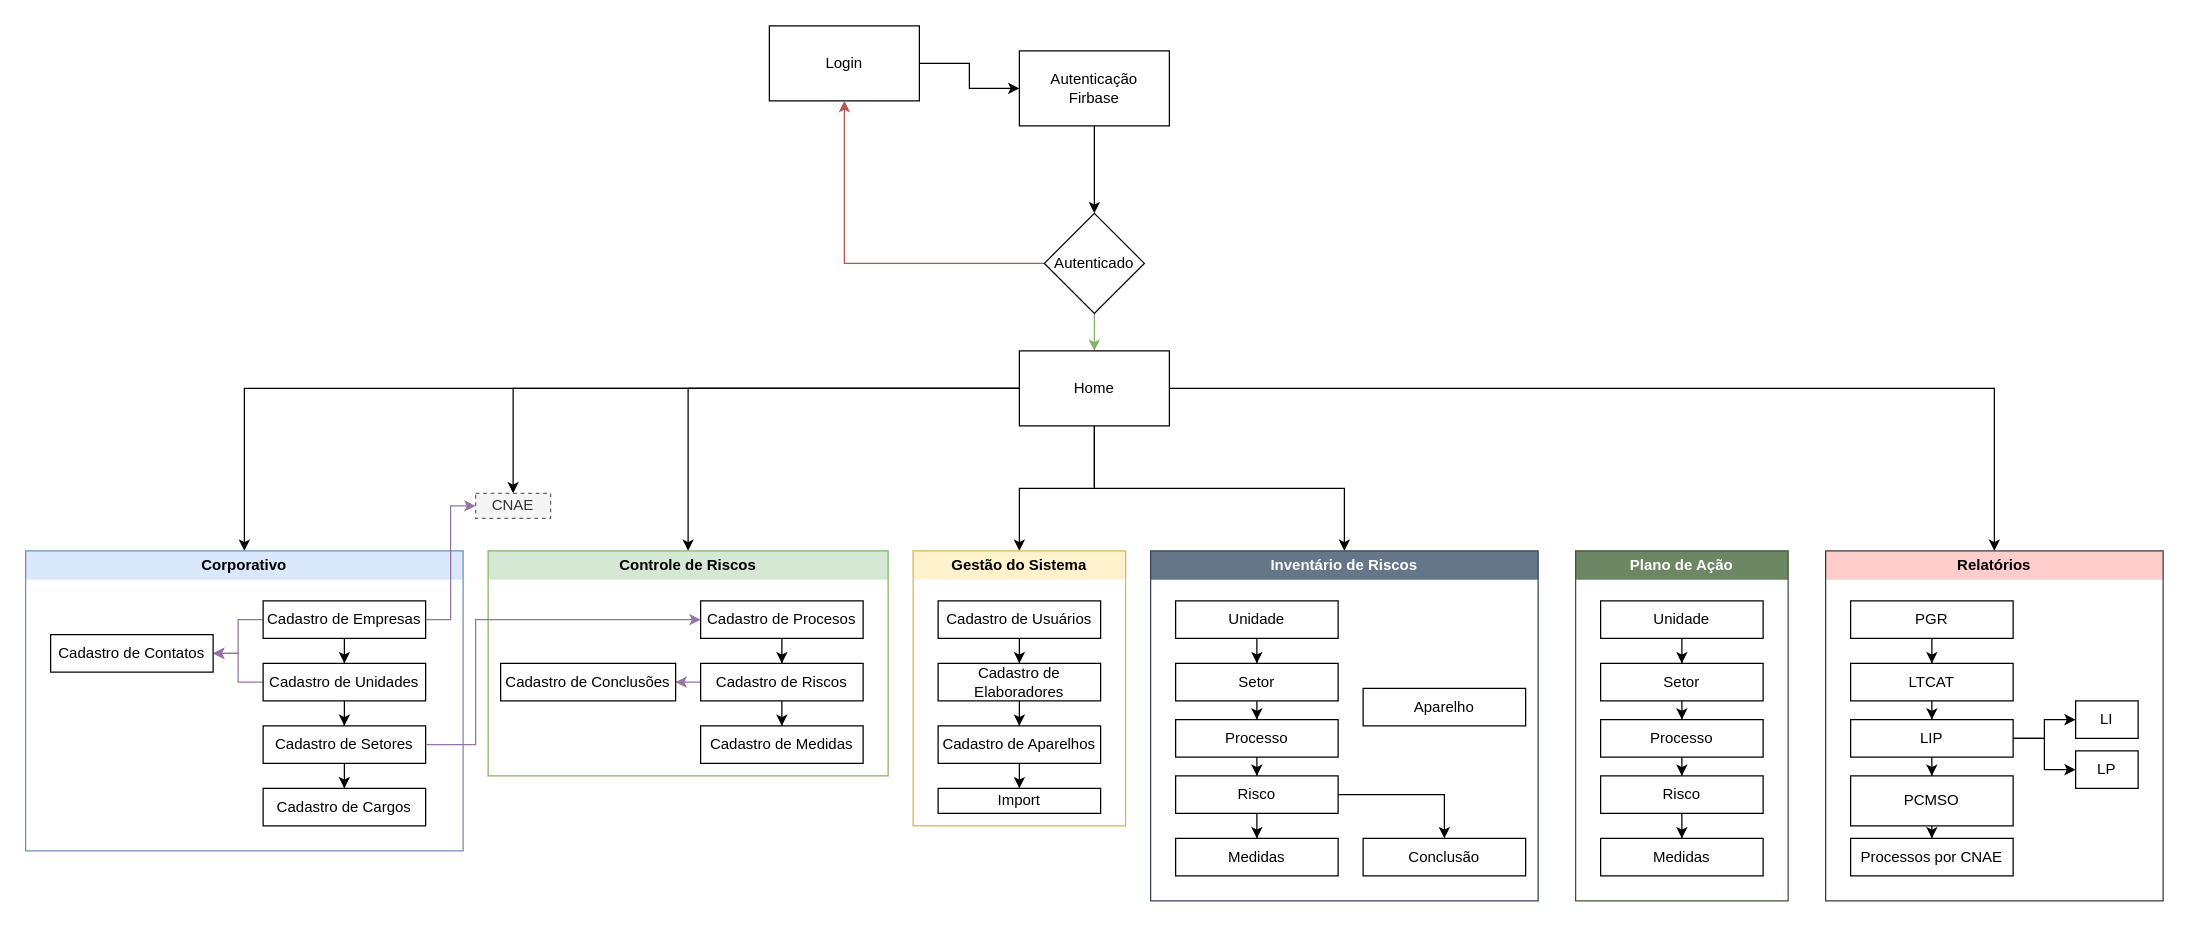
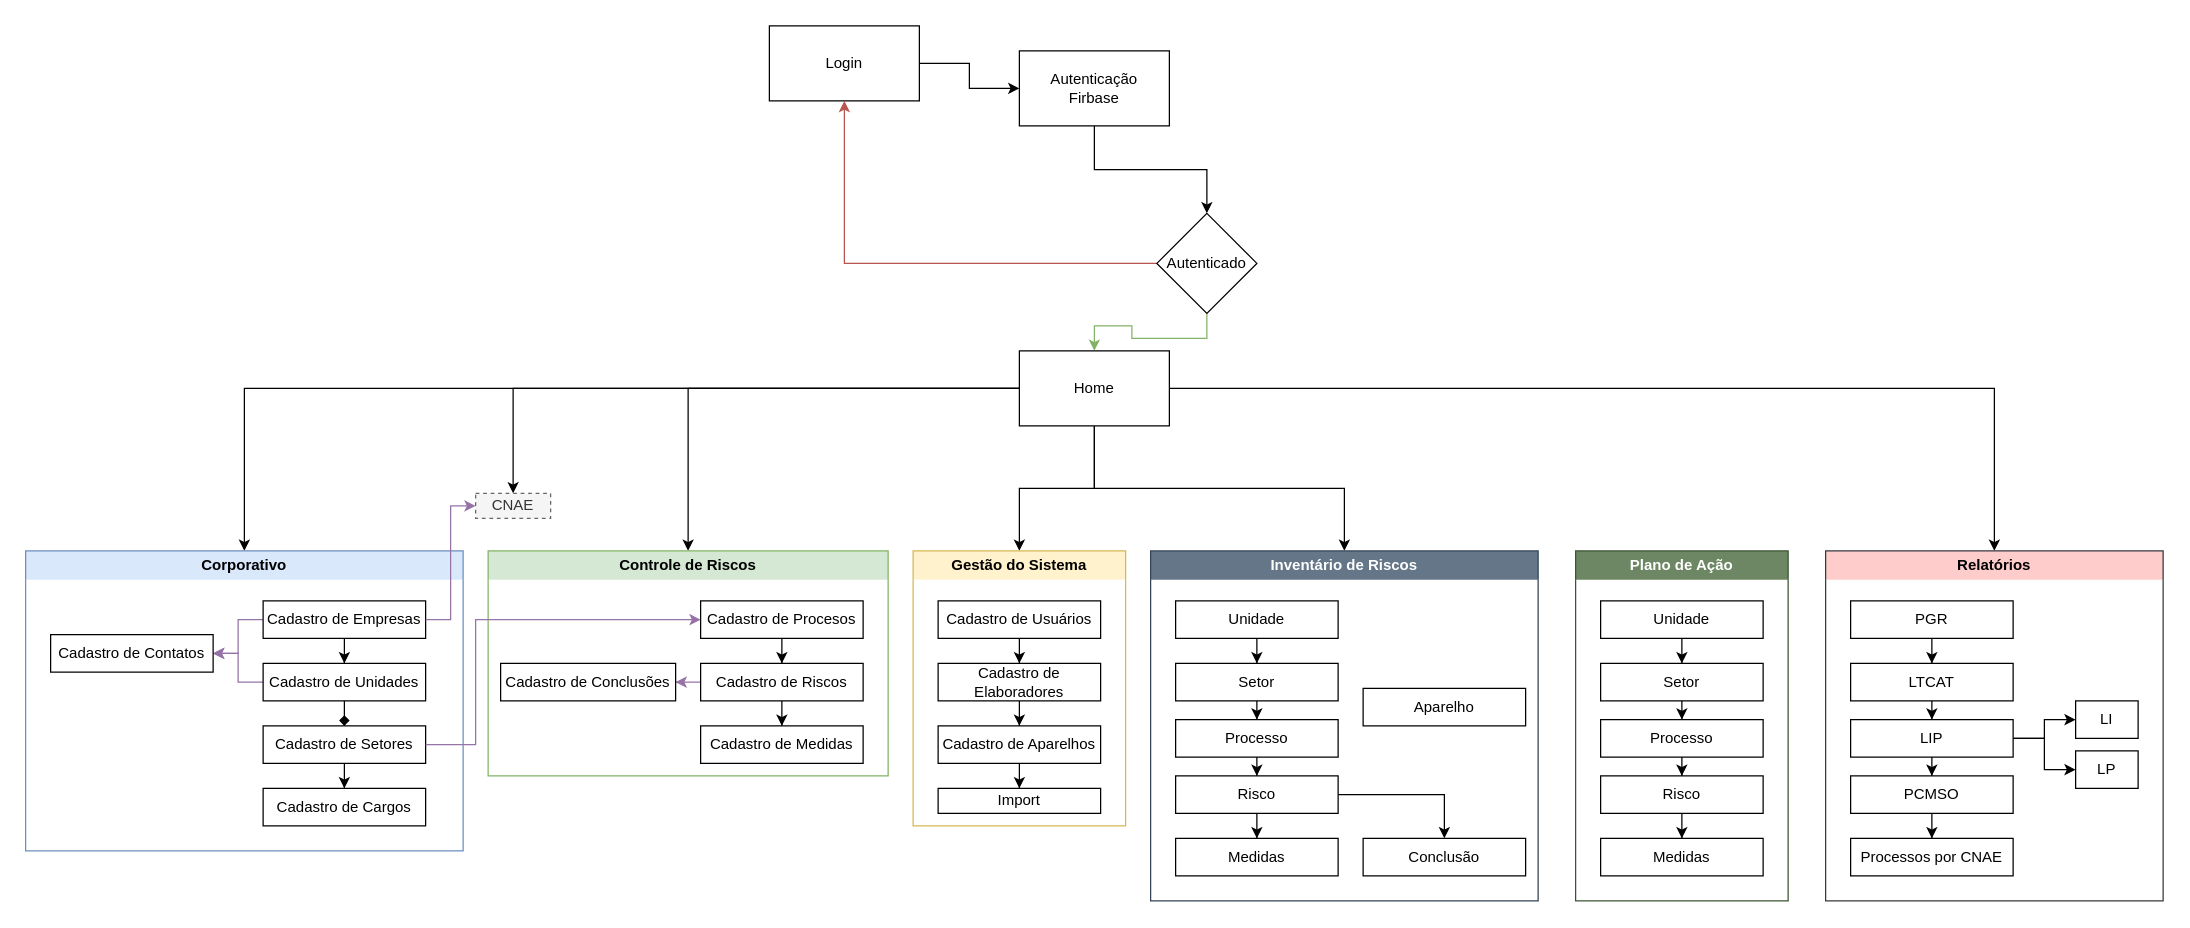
node "Autenticado": moved (1094, 263) -> (1207, 263)
edge "Cadastro de Unidades" -> "Cadastro de Setores": arrowhead classic -> diamond
node "PCMSO": size 163x50 -> 163x38
